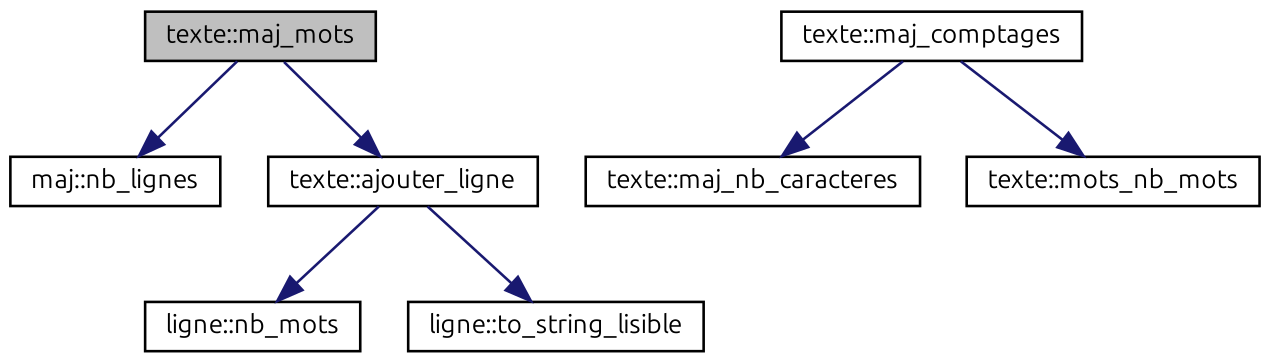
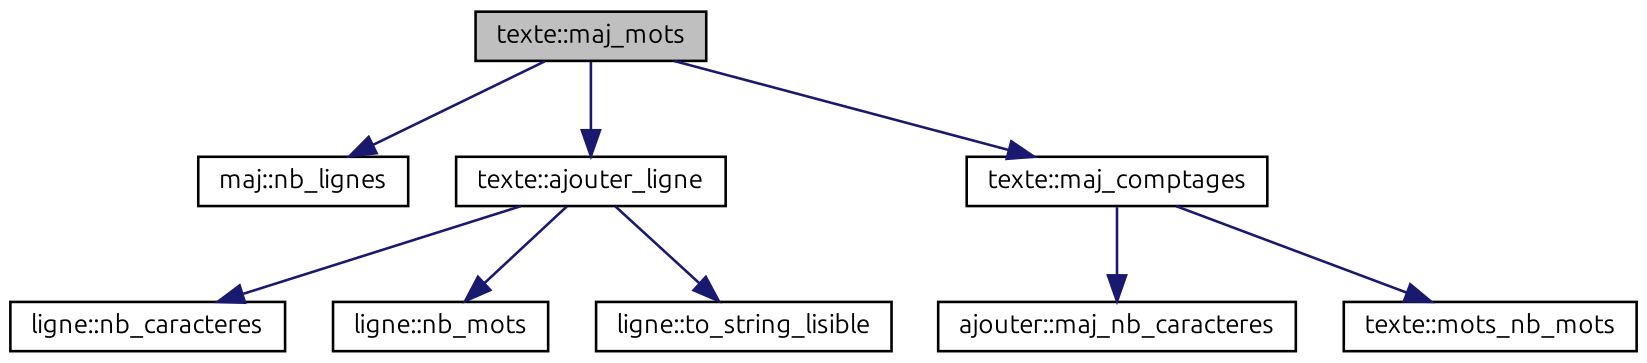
edge "texte::maj_mots" -> "texte::maj_comptages": added
node "texte::maj_nb_caracteres": label "texte::maj_nb_caracteres" -> "ajouter::maj_nb_caracteres"
node "ligne::nb_caracteres": added
